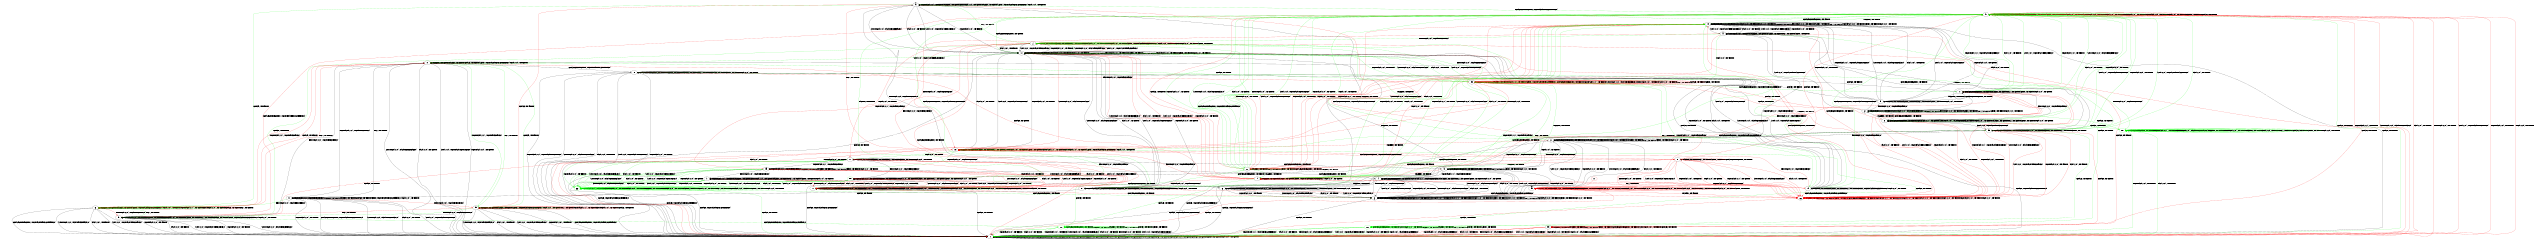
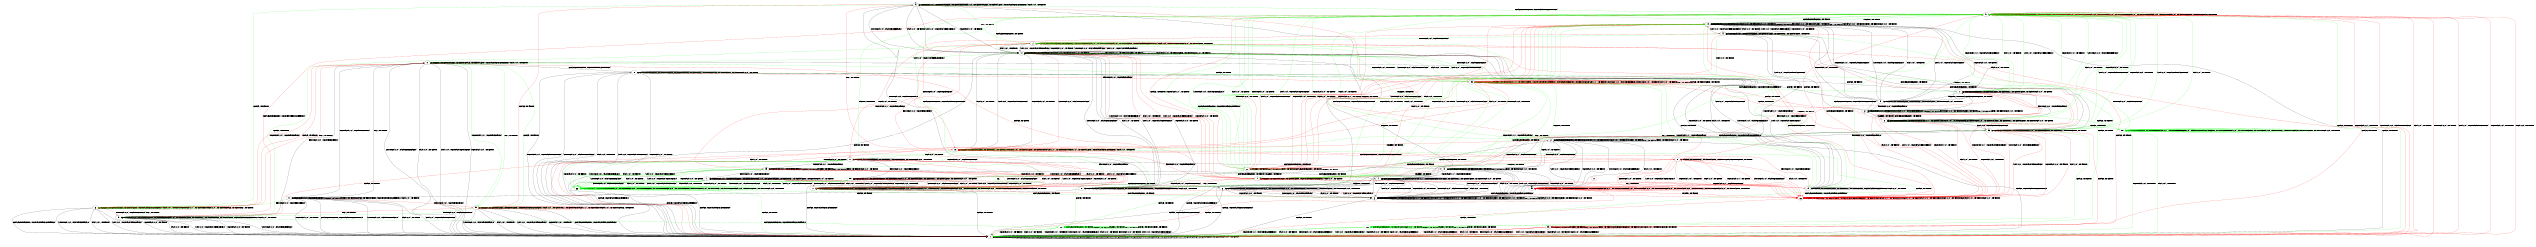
edge "j" -> "r": now "j" -> "bb"
node "qq": added
edge "n" -> "ii": added, label "RCV / TIMEOUT"
